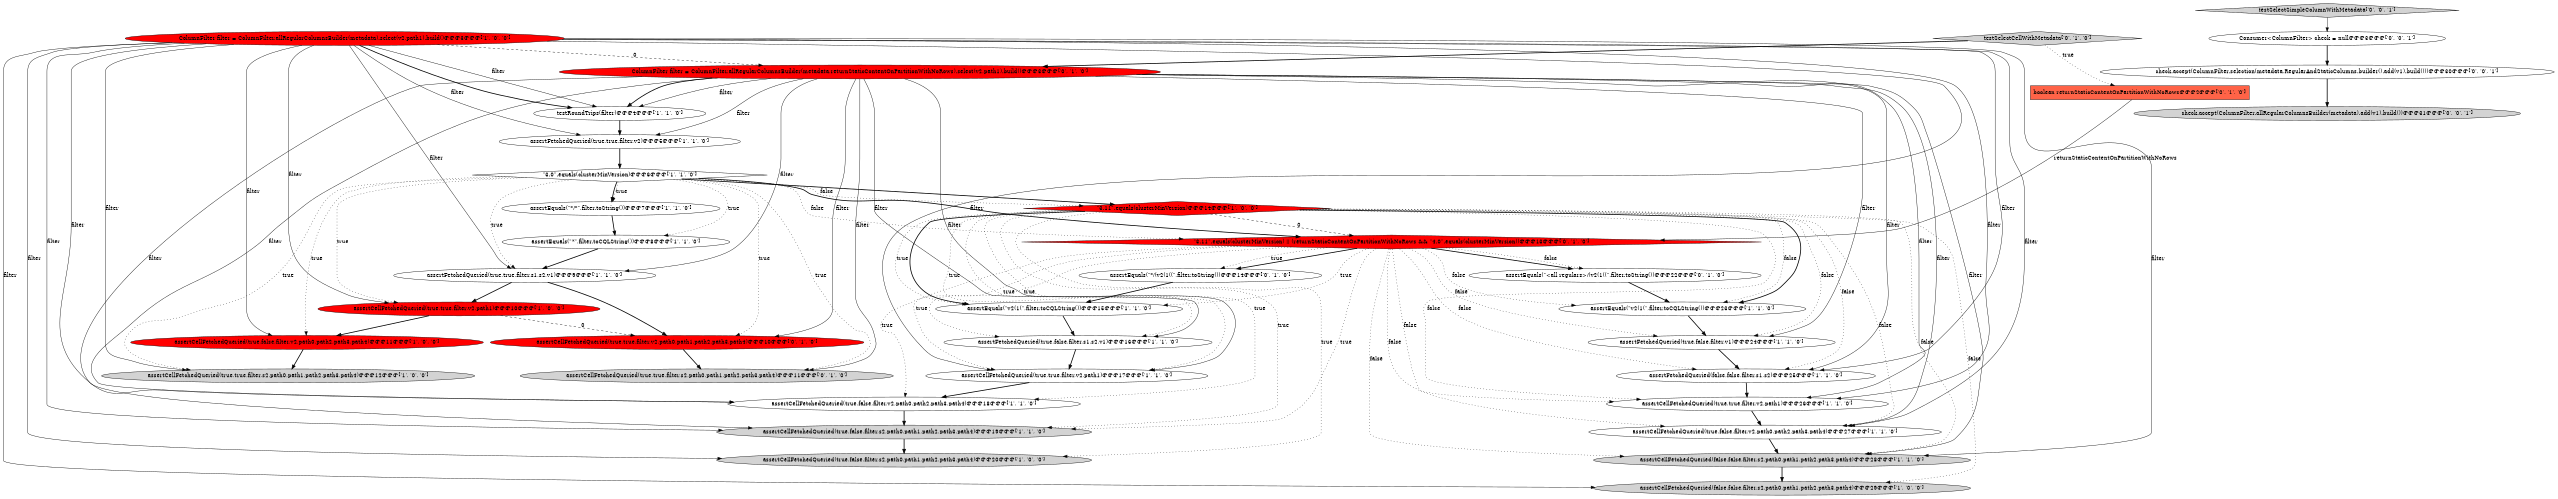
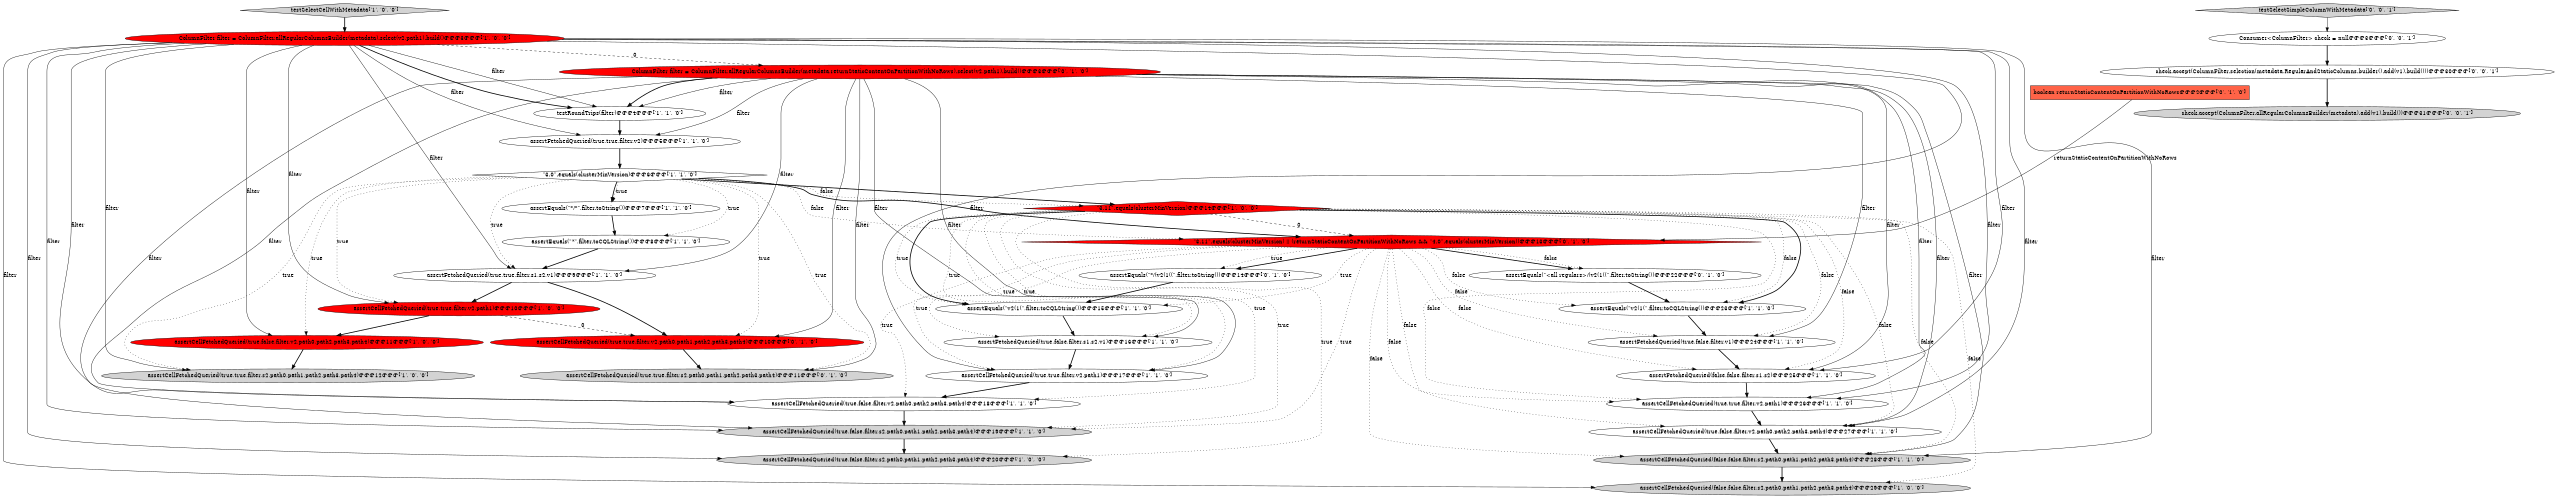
node "testSelectCellWithMetadata['1', '0', '0']": added
node "testSelectCellWithMetadata['0', '1', '0']": removed
